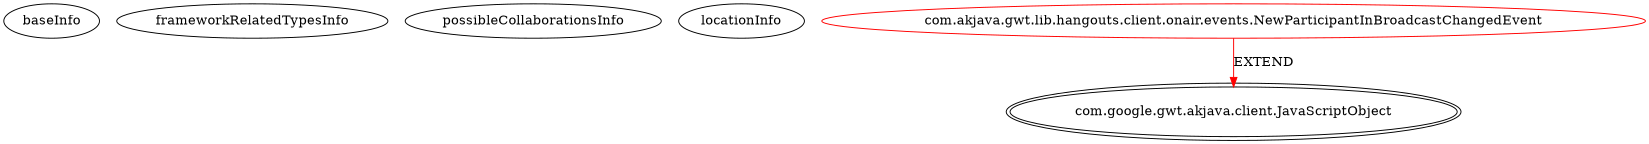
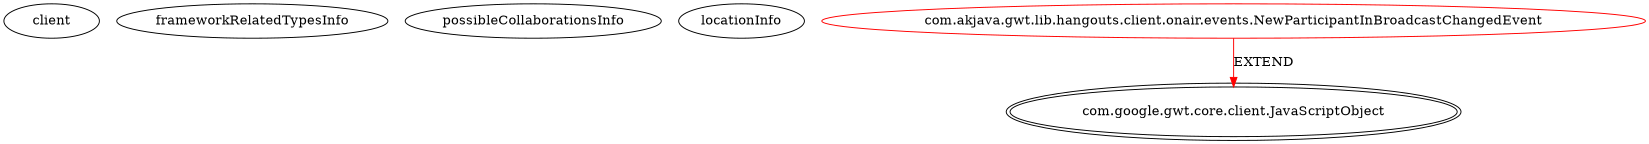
node "baseInfo": label "baseInfo" -> "client"
node "com.google.gwt.akjava.client.JavaScriptObject": label "com.google.gwt.akjava.client.JavaScriptObject" -> "com.google.gwt.core.client.JavaScriptObject"
